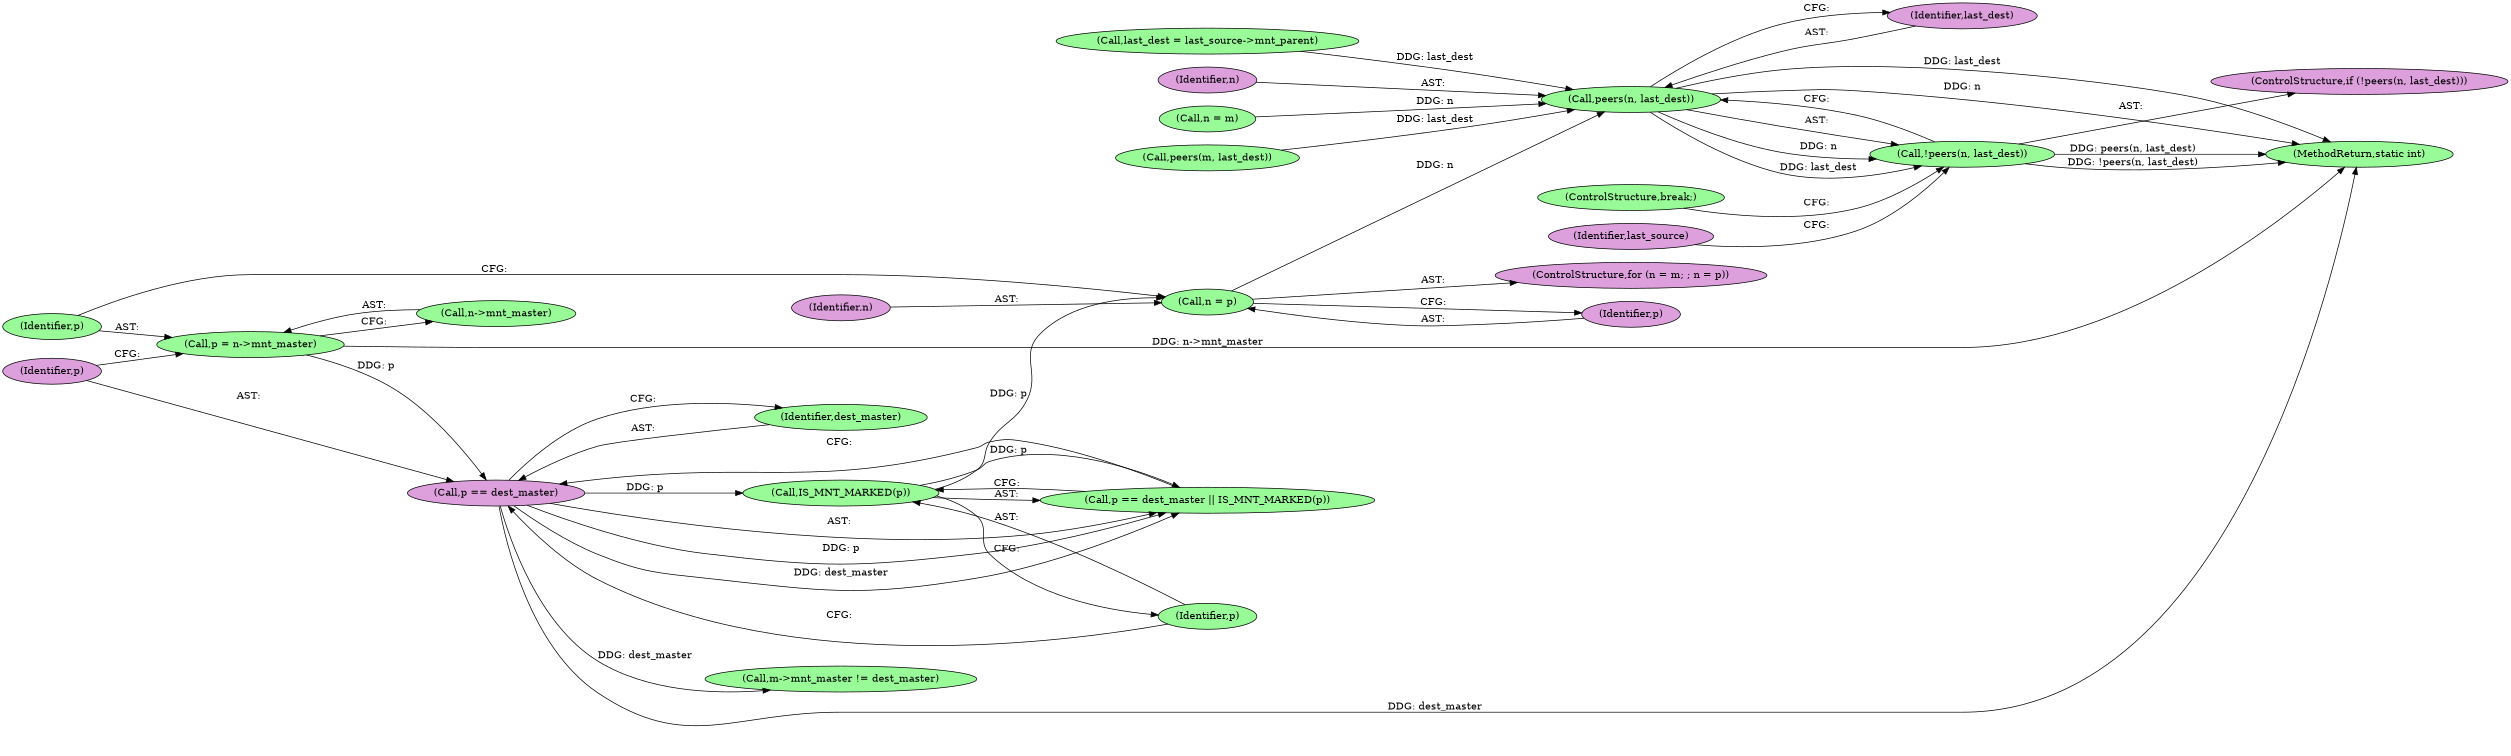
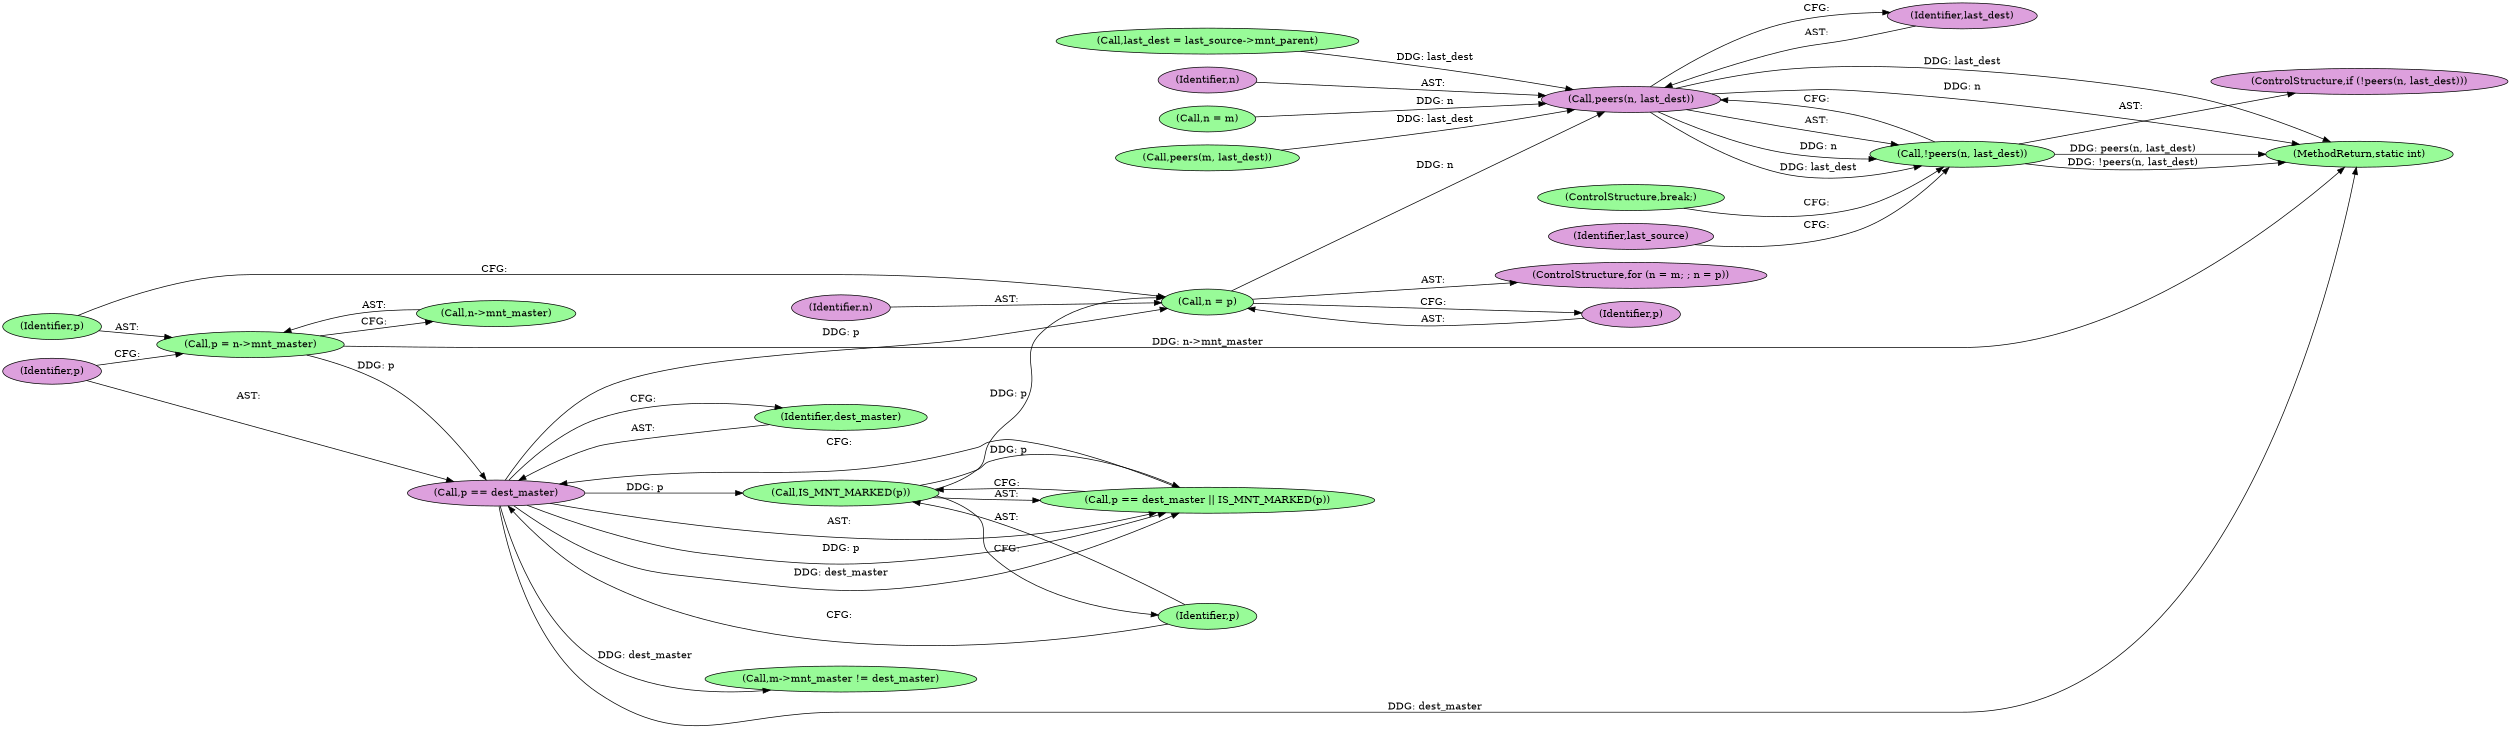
node "(Call,peers(n, last_dest))": fillcolor palegreen -> plum
edge "(Call,p == dest_master)" -> "(Call,n = p)": added, label "DDG: p"
